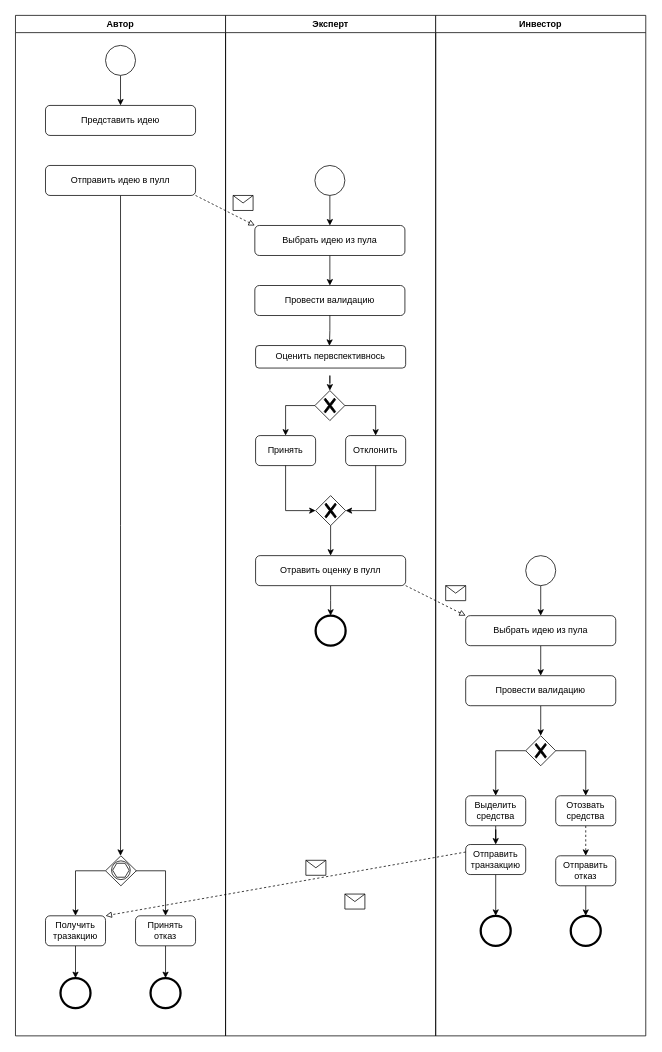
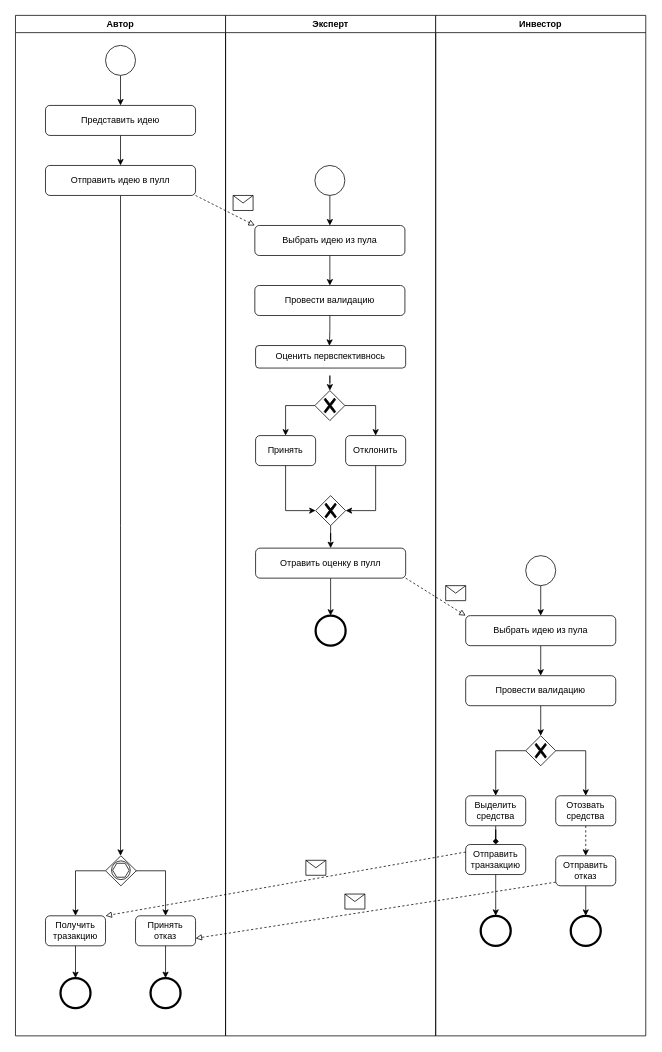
edge "Представить идею" -> "Отправить идею в пулл": added
node "Отравить оценку в пулл": moved (330, 570) -> (330, 563)
edge "Выделить средства" -> "Отправить транзакцию": arrowhead classic -> diamond
edge "Отправить отказ" -> "Принять отказ": added
